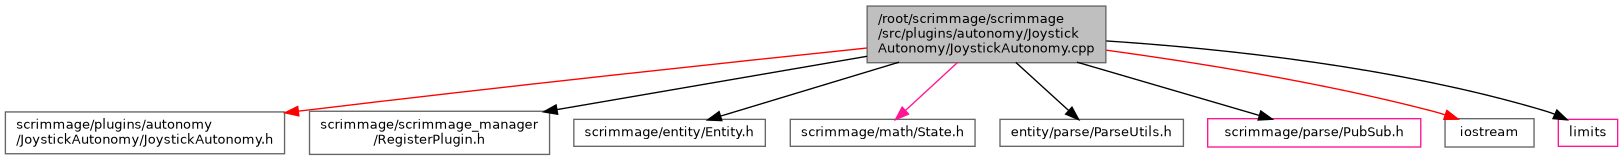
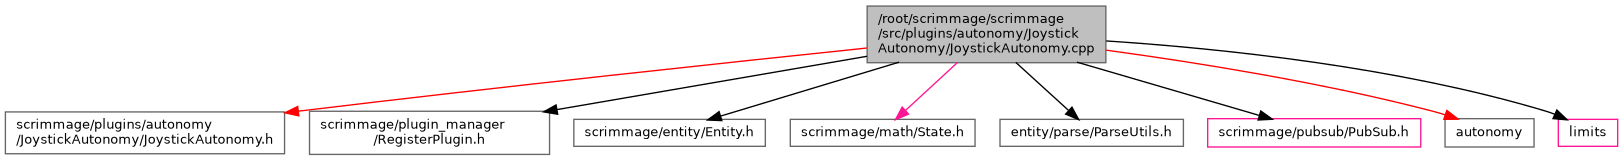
node "scrimmage/scrimmage_manager /RegisterPlugin.h": label "scrimmage/scrimmage_manager /RegisterPlugin.h" -> "scrimmage/plugin_manager /RegisterPlugin.h"
node "scrimmage/parse/PubSub.h": label "scrimmage/parse/PubSub.h" -> "scrimmage/pubsub/PubSub.h"
node "iostream": label "iostream" -> "autonomy"
